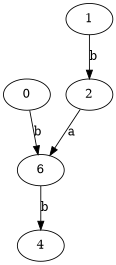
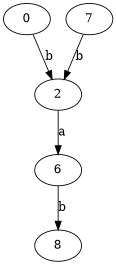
node "1": label "1" -> "7"
edge "0" -> "6": now "0" -> "2"
node "4": label "4" -> "8"
